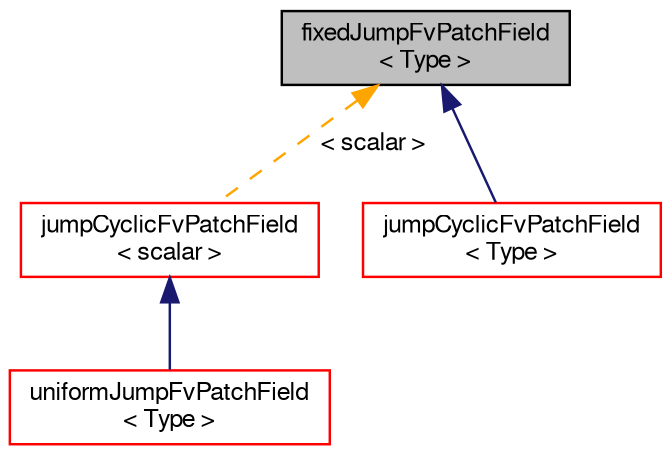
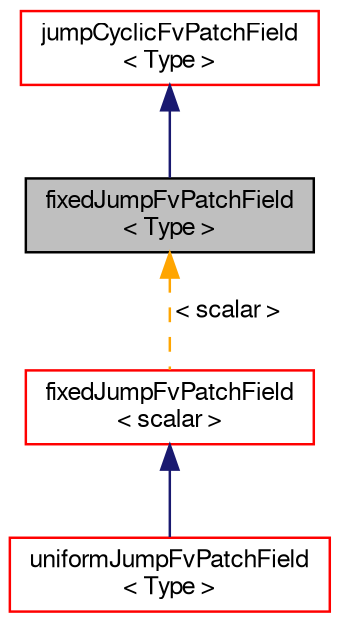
edge "jumpCyclicFvPatchField < Type >" -> "fixedJumpFvPatchField < Type >": reversed
node "jumpCyclicFvPatchField < scalar >": label "jumpCyclicFvPatchField < scalar >" -> "fixedJumpFvPatchField < scalar >"
